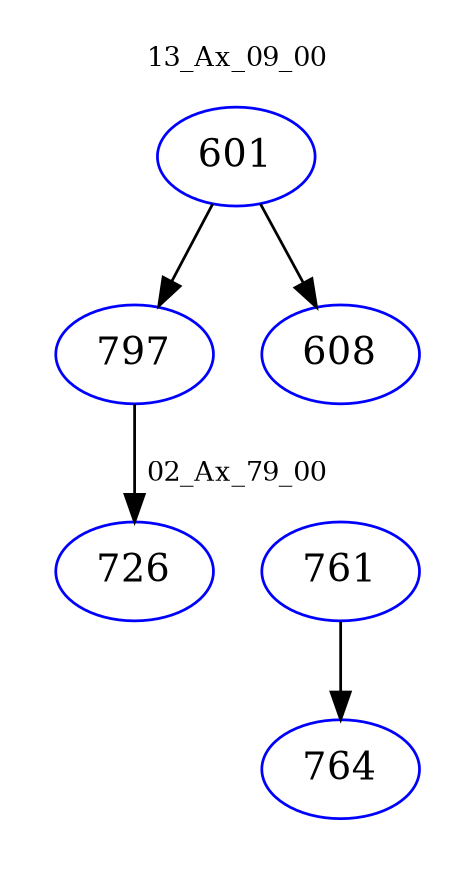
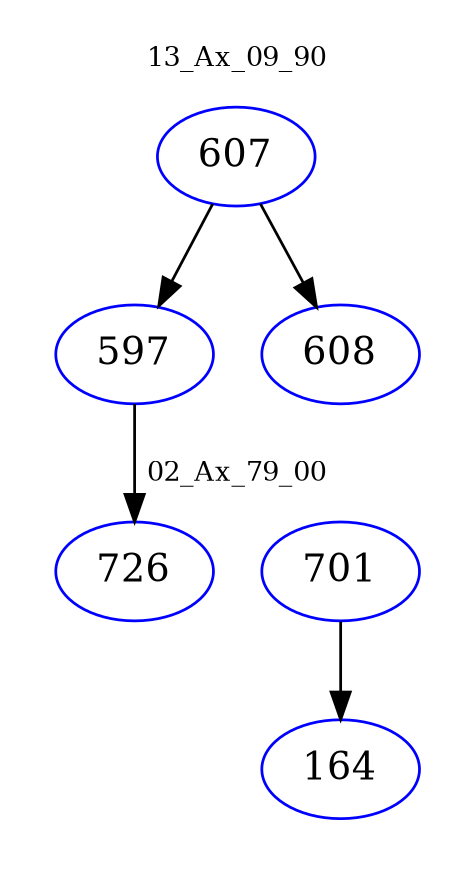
cluster "13_Ax_09_00": label "13_Ax_09_00" -> "13_Ax_09_90"
node "601": label "601" -> "607"
node "797": label "797" -> "597"
node "761": label "761" -> "701"
node "764": label "764" -> "164"
